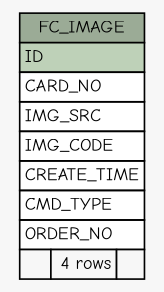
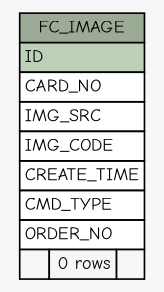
node "FC_IMAGE": text "4 rows" -> "0 rows"
